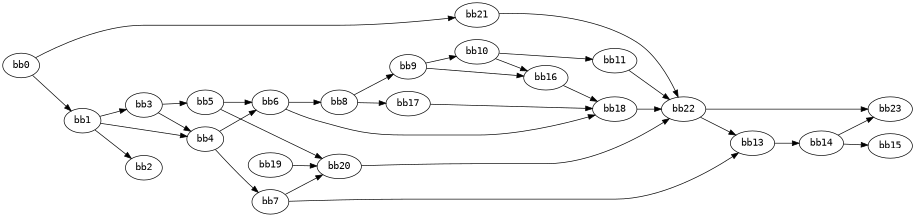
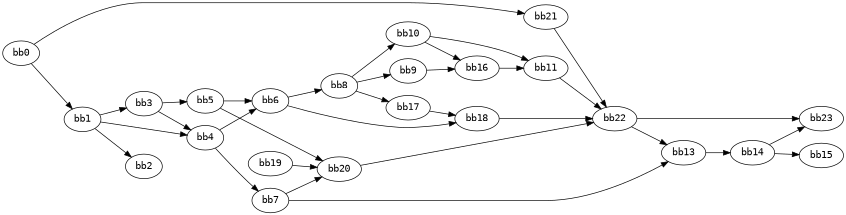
edge "bb9" -> "bb10": now "bb8" -> "bb10"
edge "bb16" -> "bb18": now "bb16" -> "bb11"
